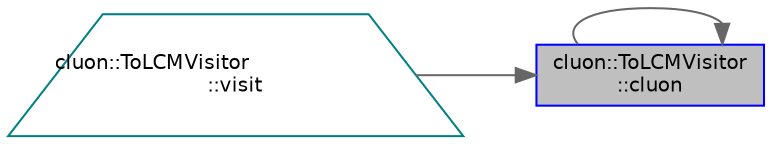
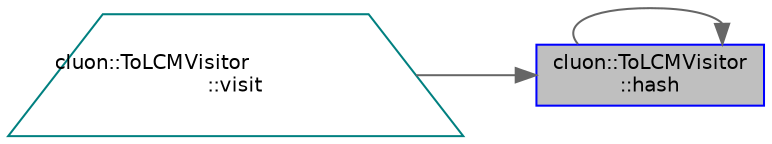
node "cluon::ToLCMVisitor ::cluon": label "cluon::ToLCMVisitor ::cluon" -> "cluon::ToLCMVisitor ::hash"
